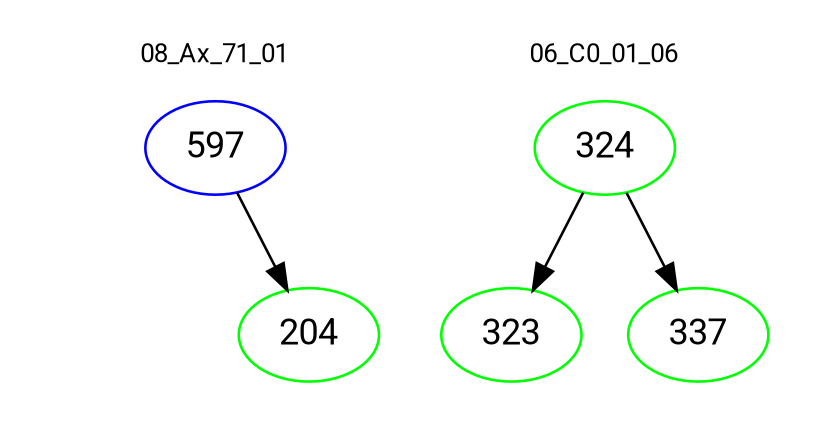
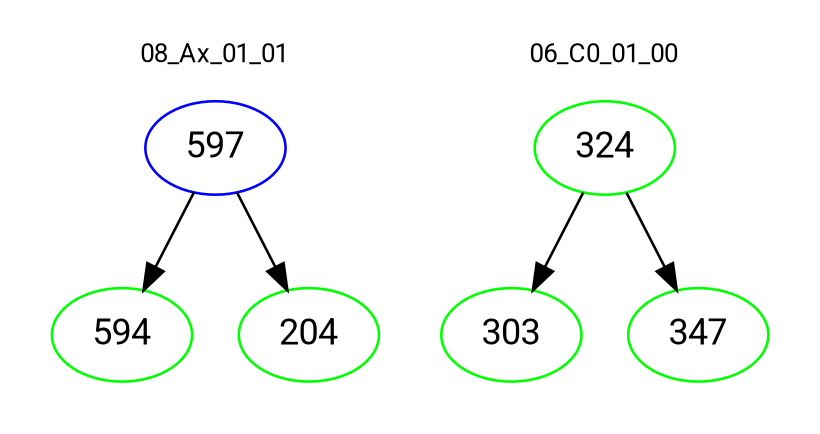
cluster "08_Ax_71_01": label "08_Ax_71_01" -> "08_Ax_01_01"
cluster "06_C0_01_06": label "06_C0_01_06" -> "06_C0_01_00"
node "594": added
node "323": label "323" -> "303"
node "337": label "337" -> "347"
